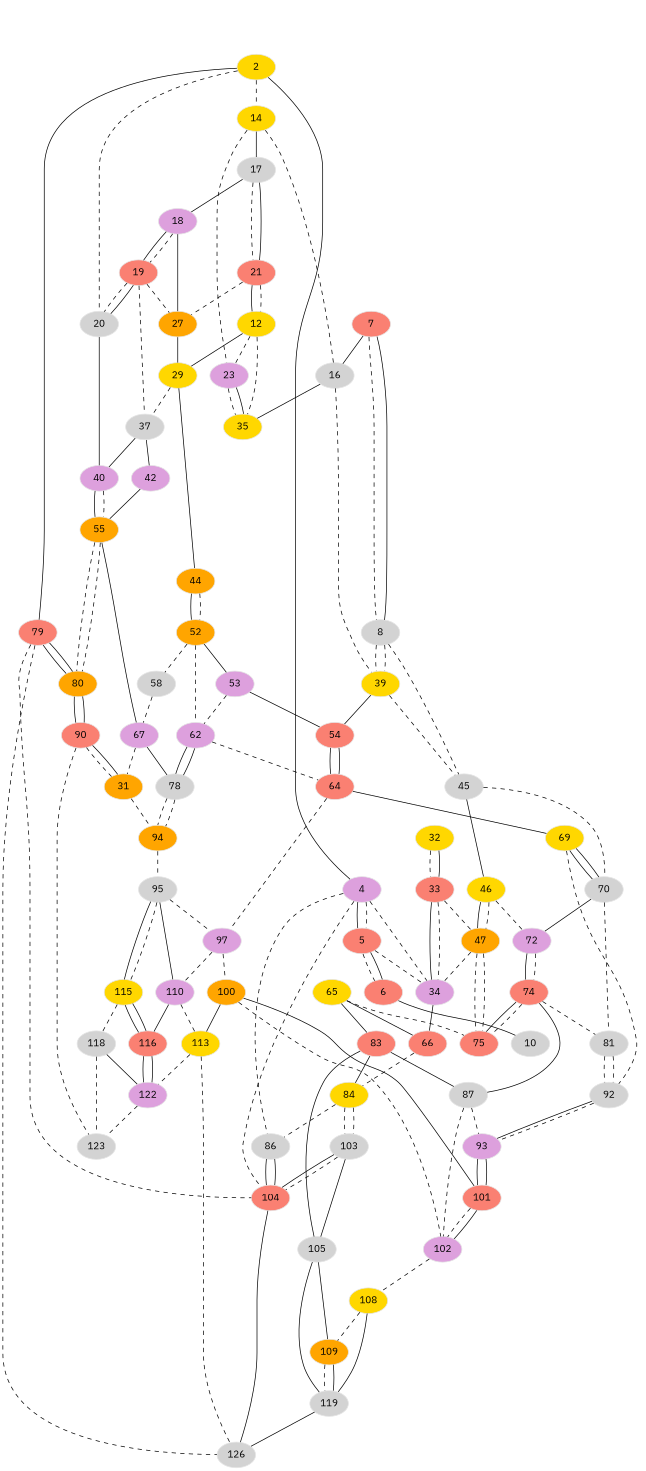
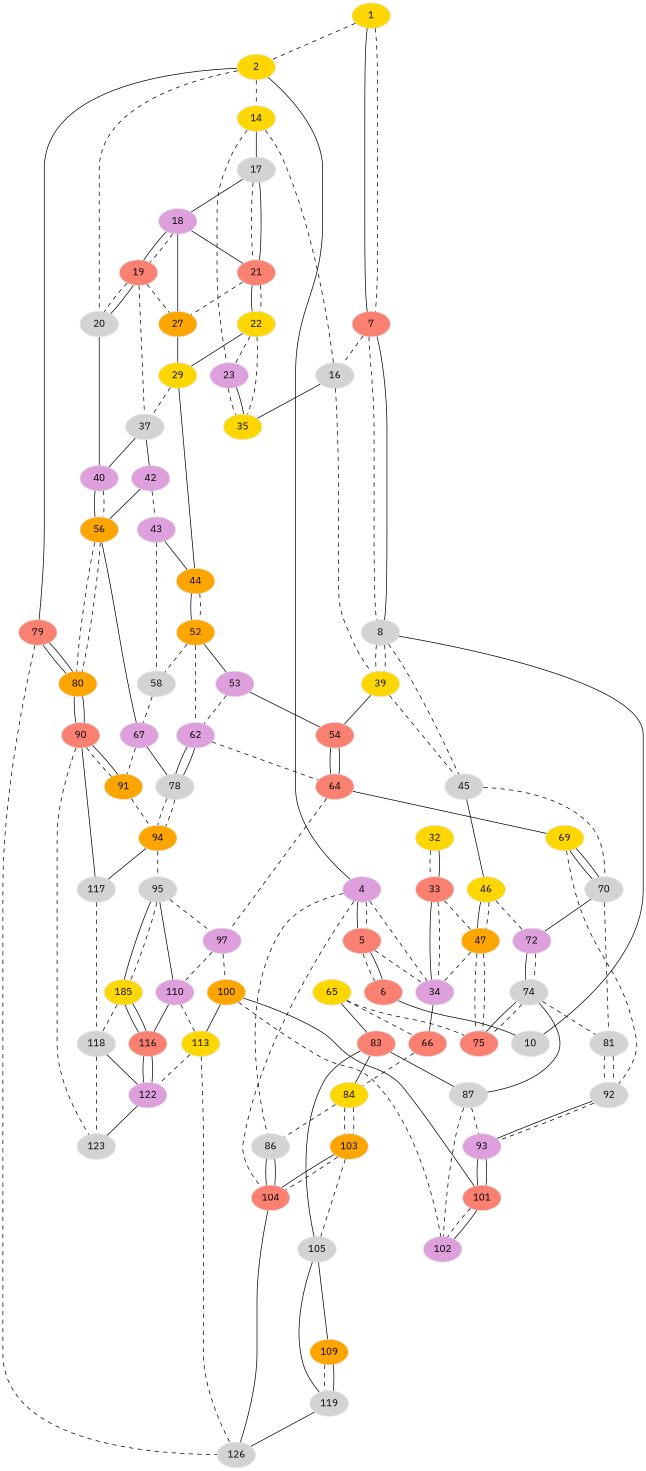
node "1": added
edge "18" -- "21": added
node "12": label "12" -> "22"
edge "7" -- "16": style solid -> dashed
node "55": label "55" -> "56"
node "43": added
edge "8" -- "10": added
node "31": label "31" -> "91"
node "117": added
node "115": label "115" -> "185"
node "74": fillcolor salmon -> lightgrey
edge "79" -- "104": removed
edge "65" -- "66": style solid -> dashed
edge "122" -- "123": style dashed -> solid
node "103": fillcolor lightgrey -> orange
edge "103" -- "105": style solid -> dashed
node "108": removed
